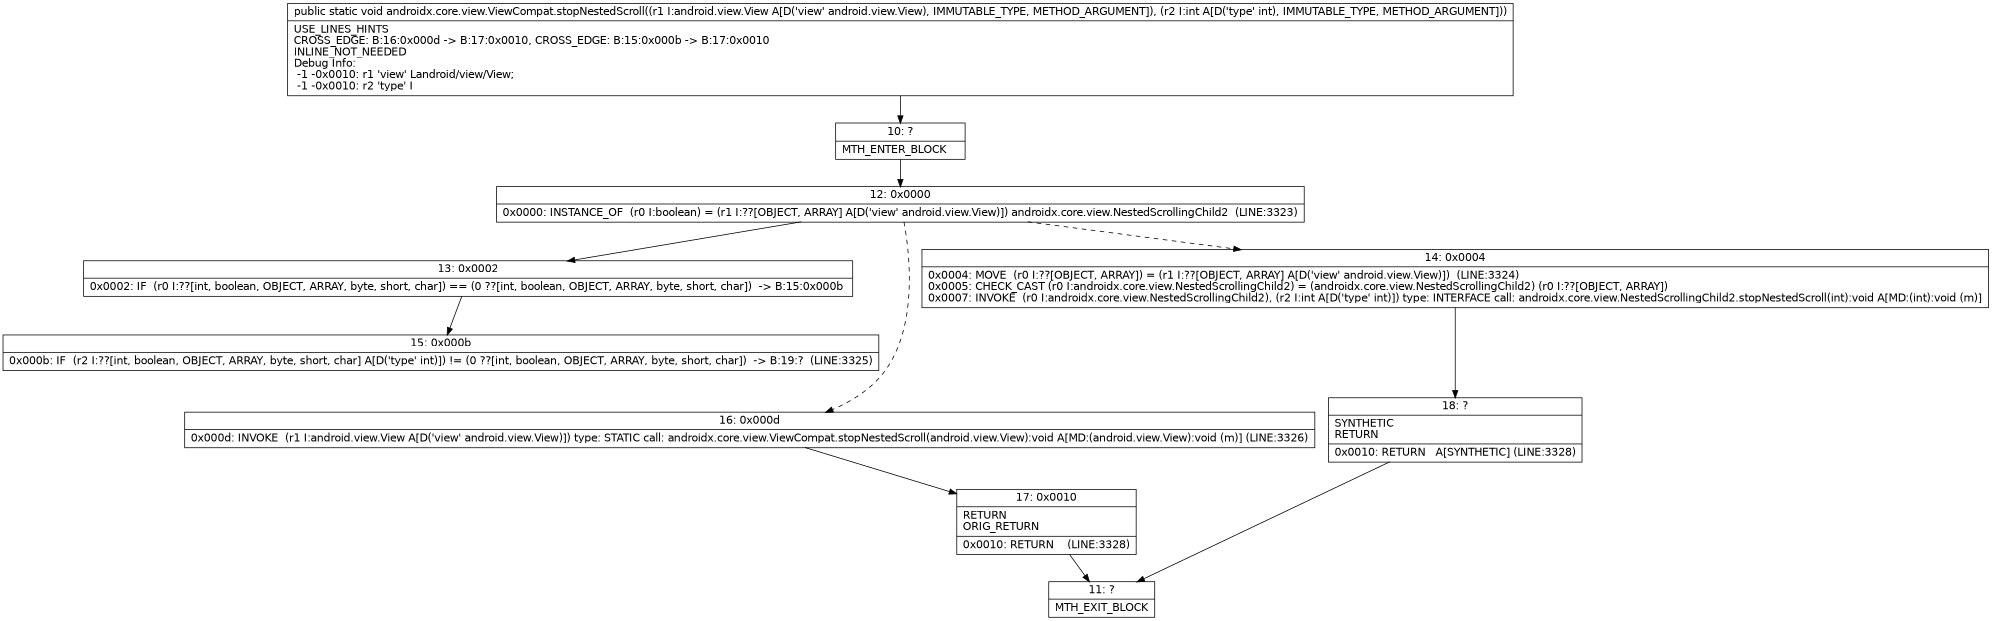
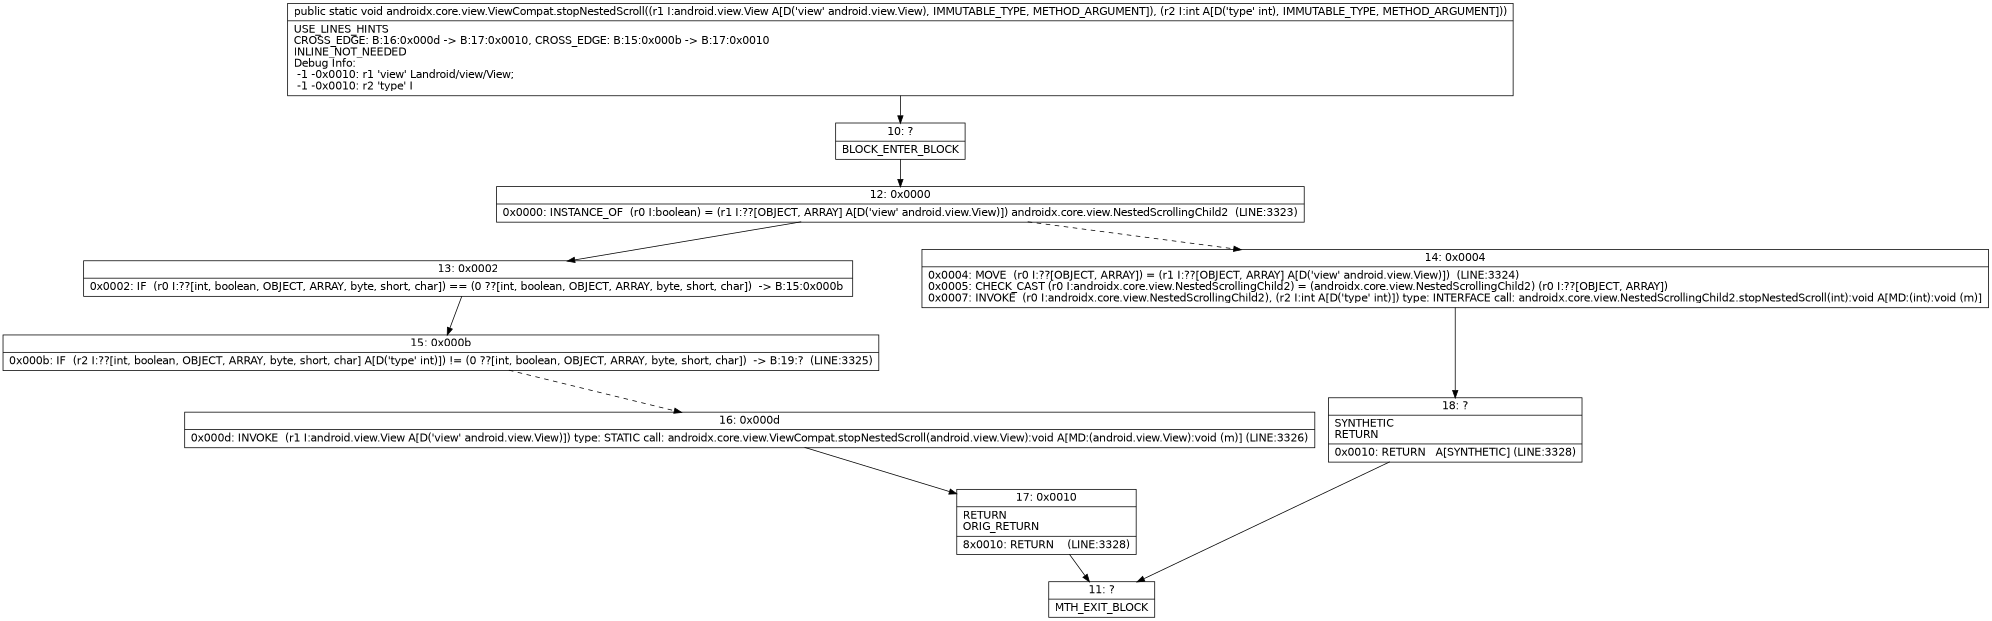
node "10: ?": text "MTH_ENTER_BLOCK" -> "BLOCK_ENTER_BLOCK"
edge "12: 0x0000" -> "16: 0x000d": now "15: 0x000b" -> "16: 0x000d"
node "17: 0x0010": text "0x0010: RETURN    (LINE:3328)" -> "8x0010: RETURN    (LINE:3328)"
